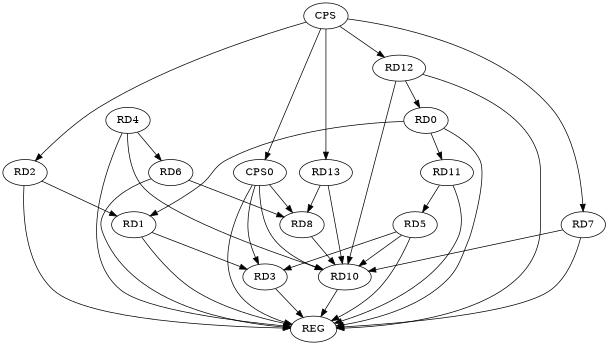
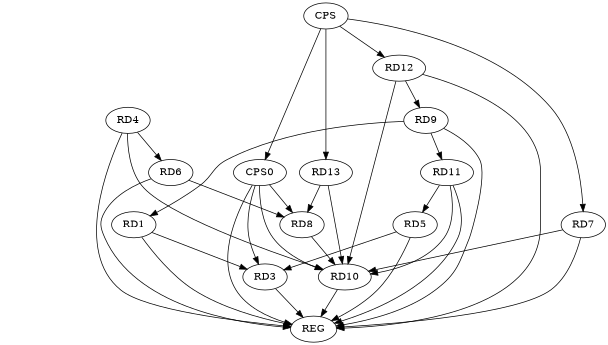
node "RD0": label "RD0" -> "RD9"
node "RD2": removed
edge "RD5" -> "RD10": now "RD11" -> "RD10"
